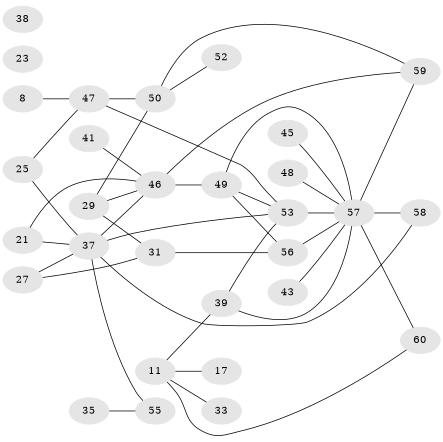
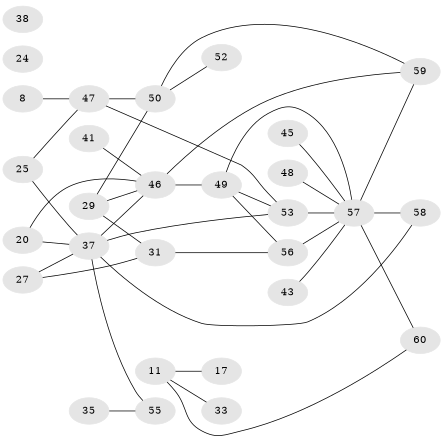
node "23": label "23" -> "24"
node "21": label "21" -> "20"
node "39": removed
